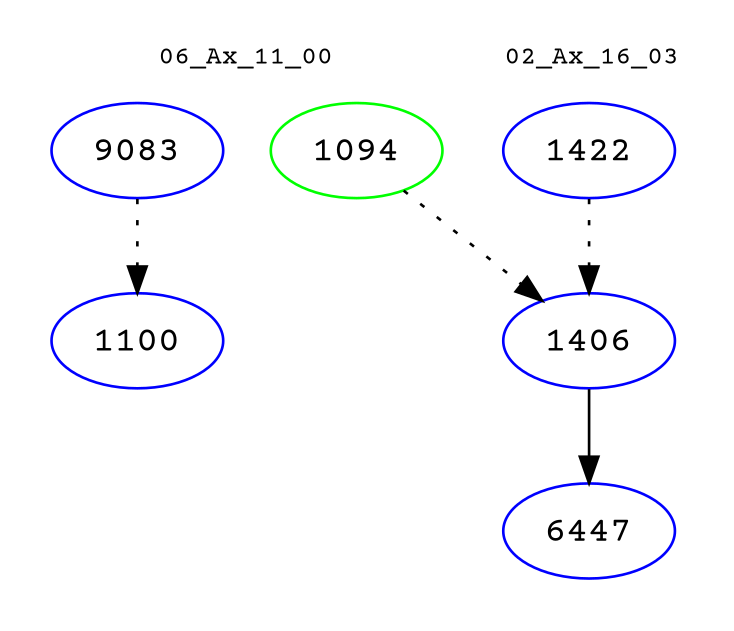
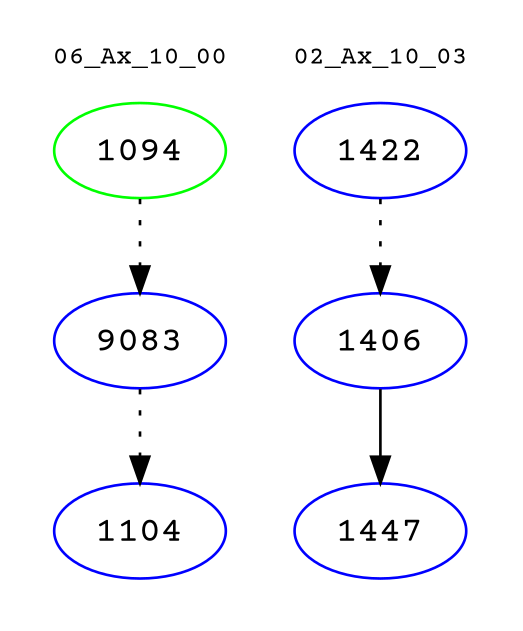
cluster "06_Ax_11_00": label "06_Ax_11_00" -> "06_Ax_10_00"
cluster "02_Ax_16_03": label "02_Ax_16_03" -> "02_Ax_10_03"
edge "1094" -> "1406": now "1094" -> "9083"
node "1100": label "1100" -> "1104"
node "6447": label "6447" -> "1447"
